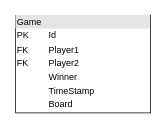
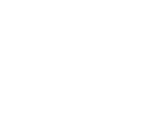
node "Game PK Id FK Player1 FK Player2 Winner TimeStamp Board": removed
